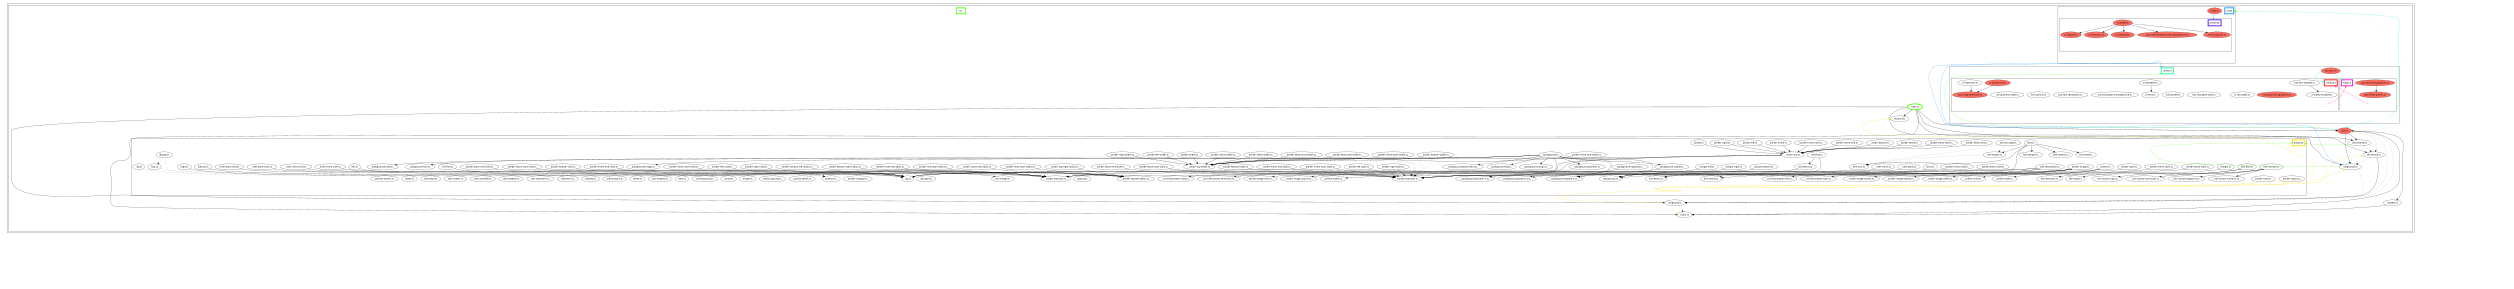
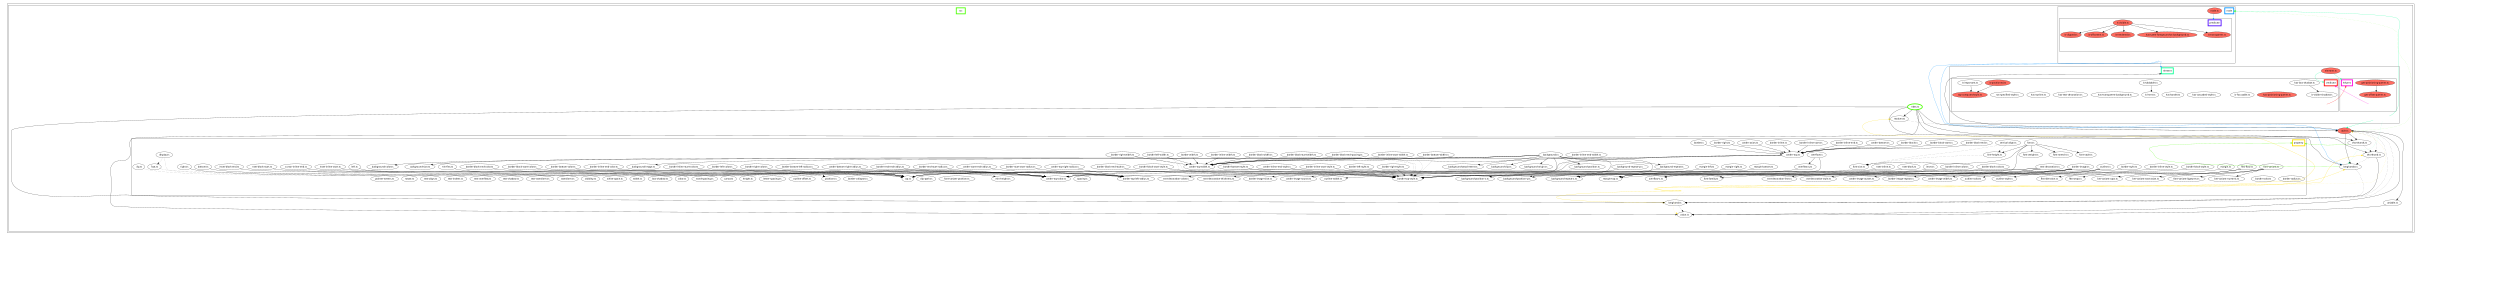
edge "style.ts" -> "element": color #49ff00 -> black
node "border-left.ts": label "border-left.ts" -> "border-asian.ts"
node "border-block-end-width.ts": label "border-block-end-width.ts" -> "border-block-end-spacing.ts"
node "inset-inline-end.ts": label "inset-inline-end.ts" -> "cursor-inline-end.ts"
node "font-variant-position.ts": added
